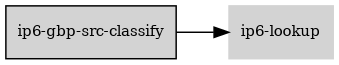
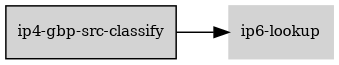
node "ip6-gbp-src-classify": label "ip6-gbp-src-classify" -> "ip4-gbp-src-classify"
